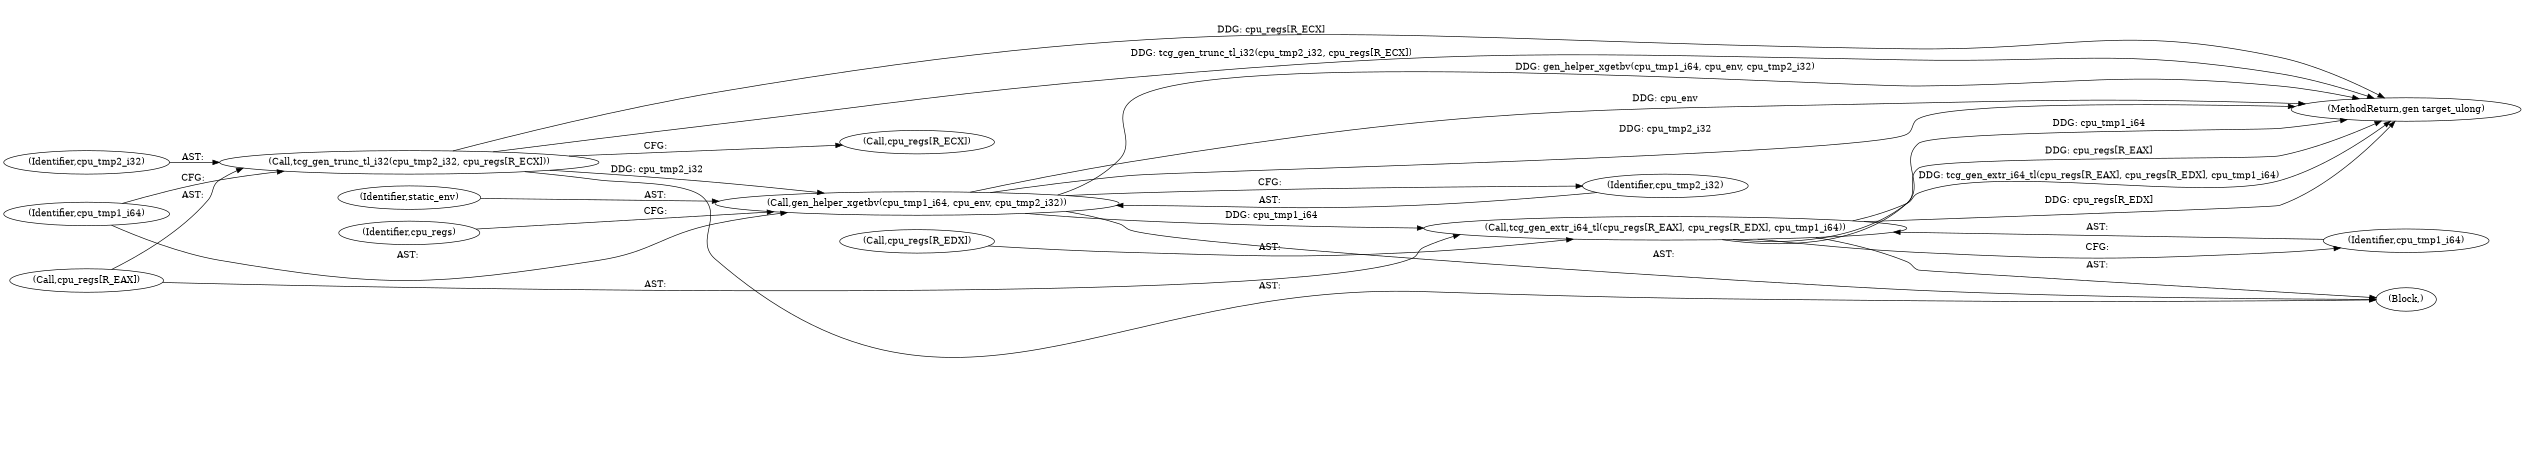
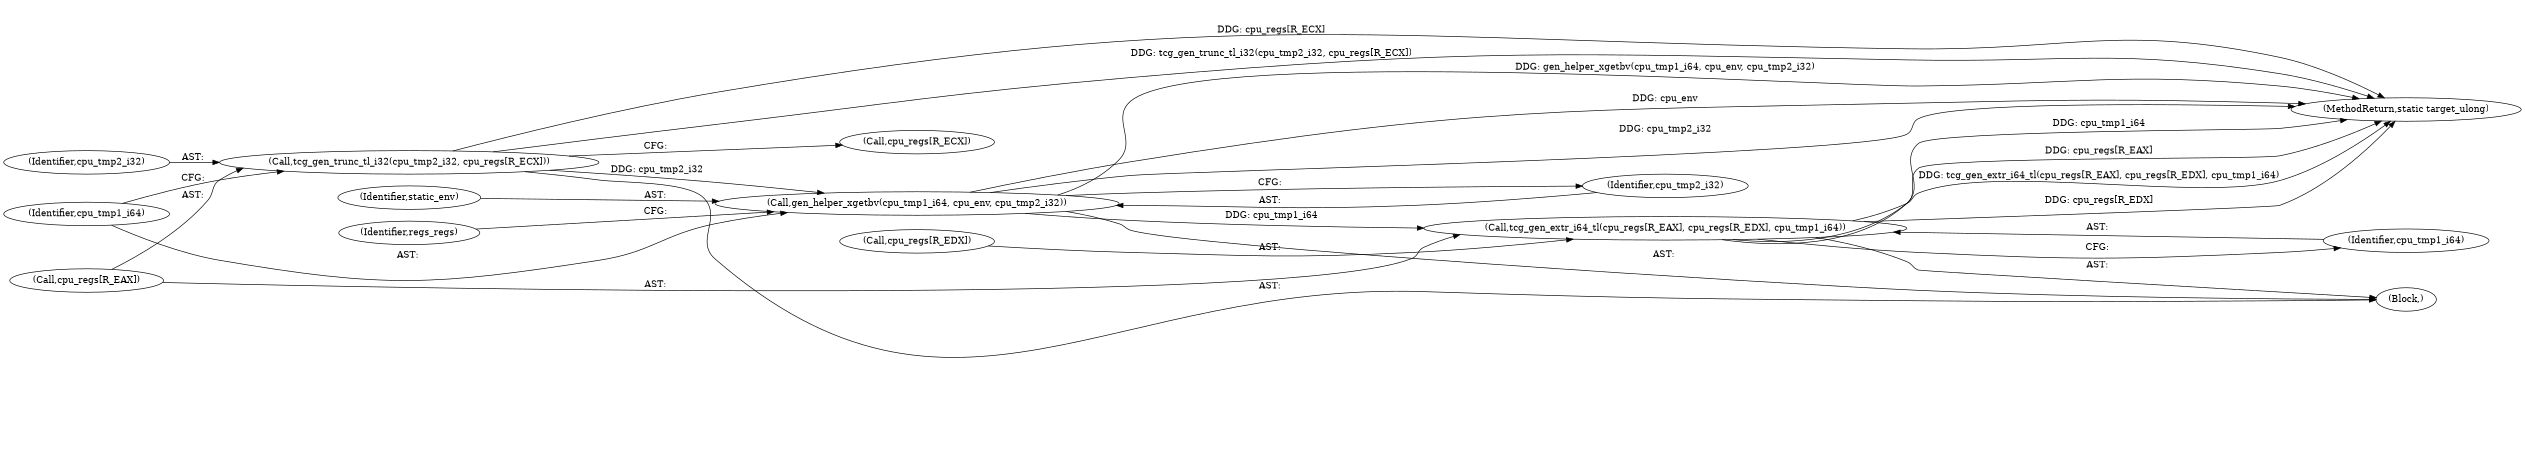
node "(MethodReturn,gen target_ulong)": label "(MethodReturn,gen target_ulong)" -> "(MethodReturn,static target_ulong)"
node "(Identifier,cpu_regs)": label "(Identifier,cpu_regs)" -> "(Identifier,regs_regs)"
